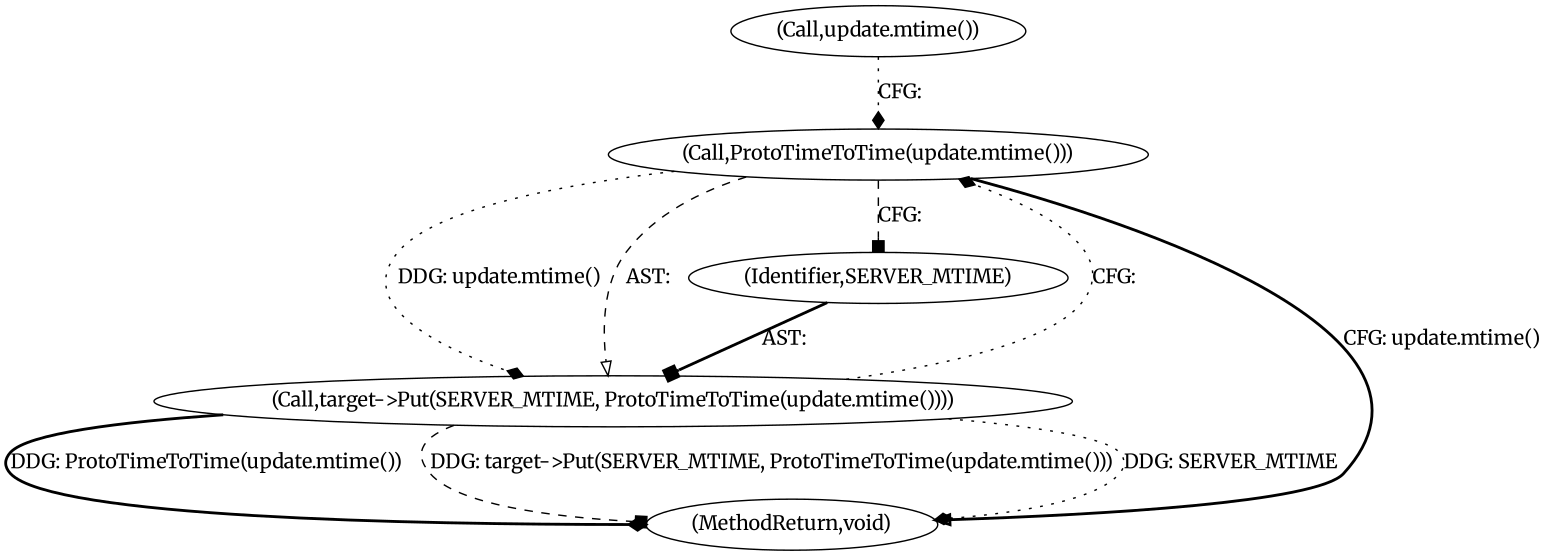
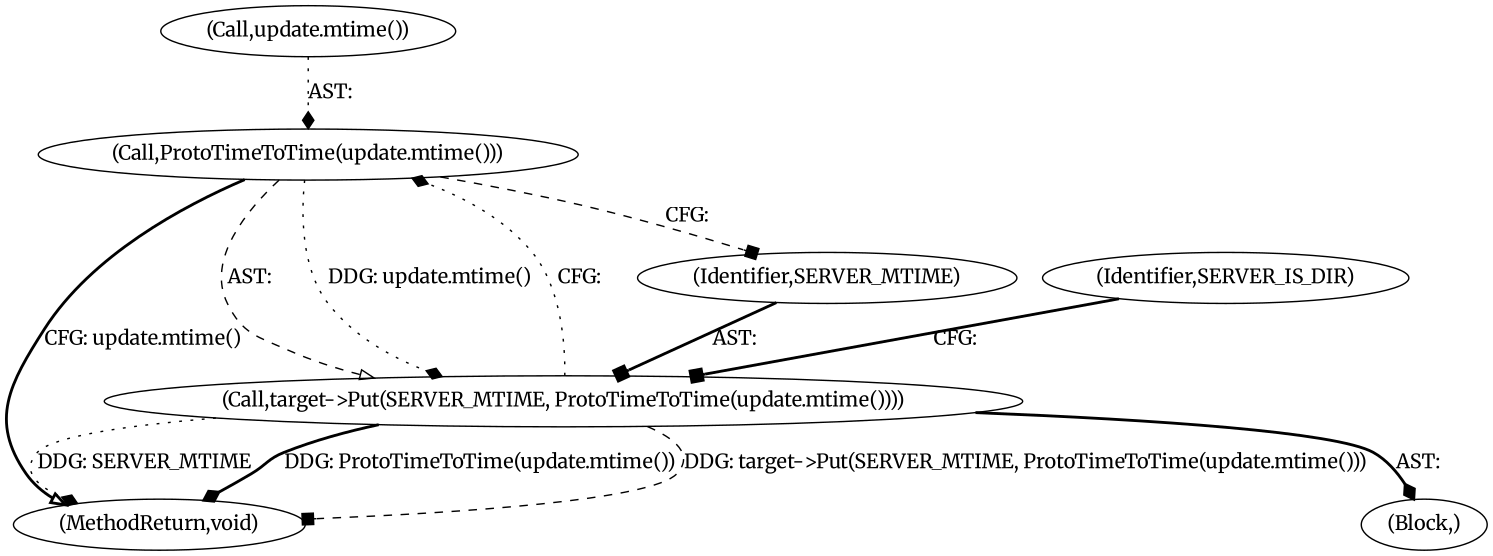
edge "(Call,update.mtime())" -> "(Call,ProtoTimeToTime(update.mtime()))": label "CFG: " -> "AST: "
node "(Identifier,SERVER_IS_DIR)": added
node "(Block,)": added
